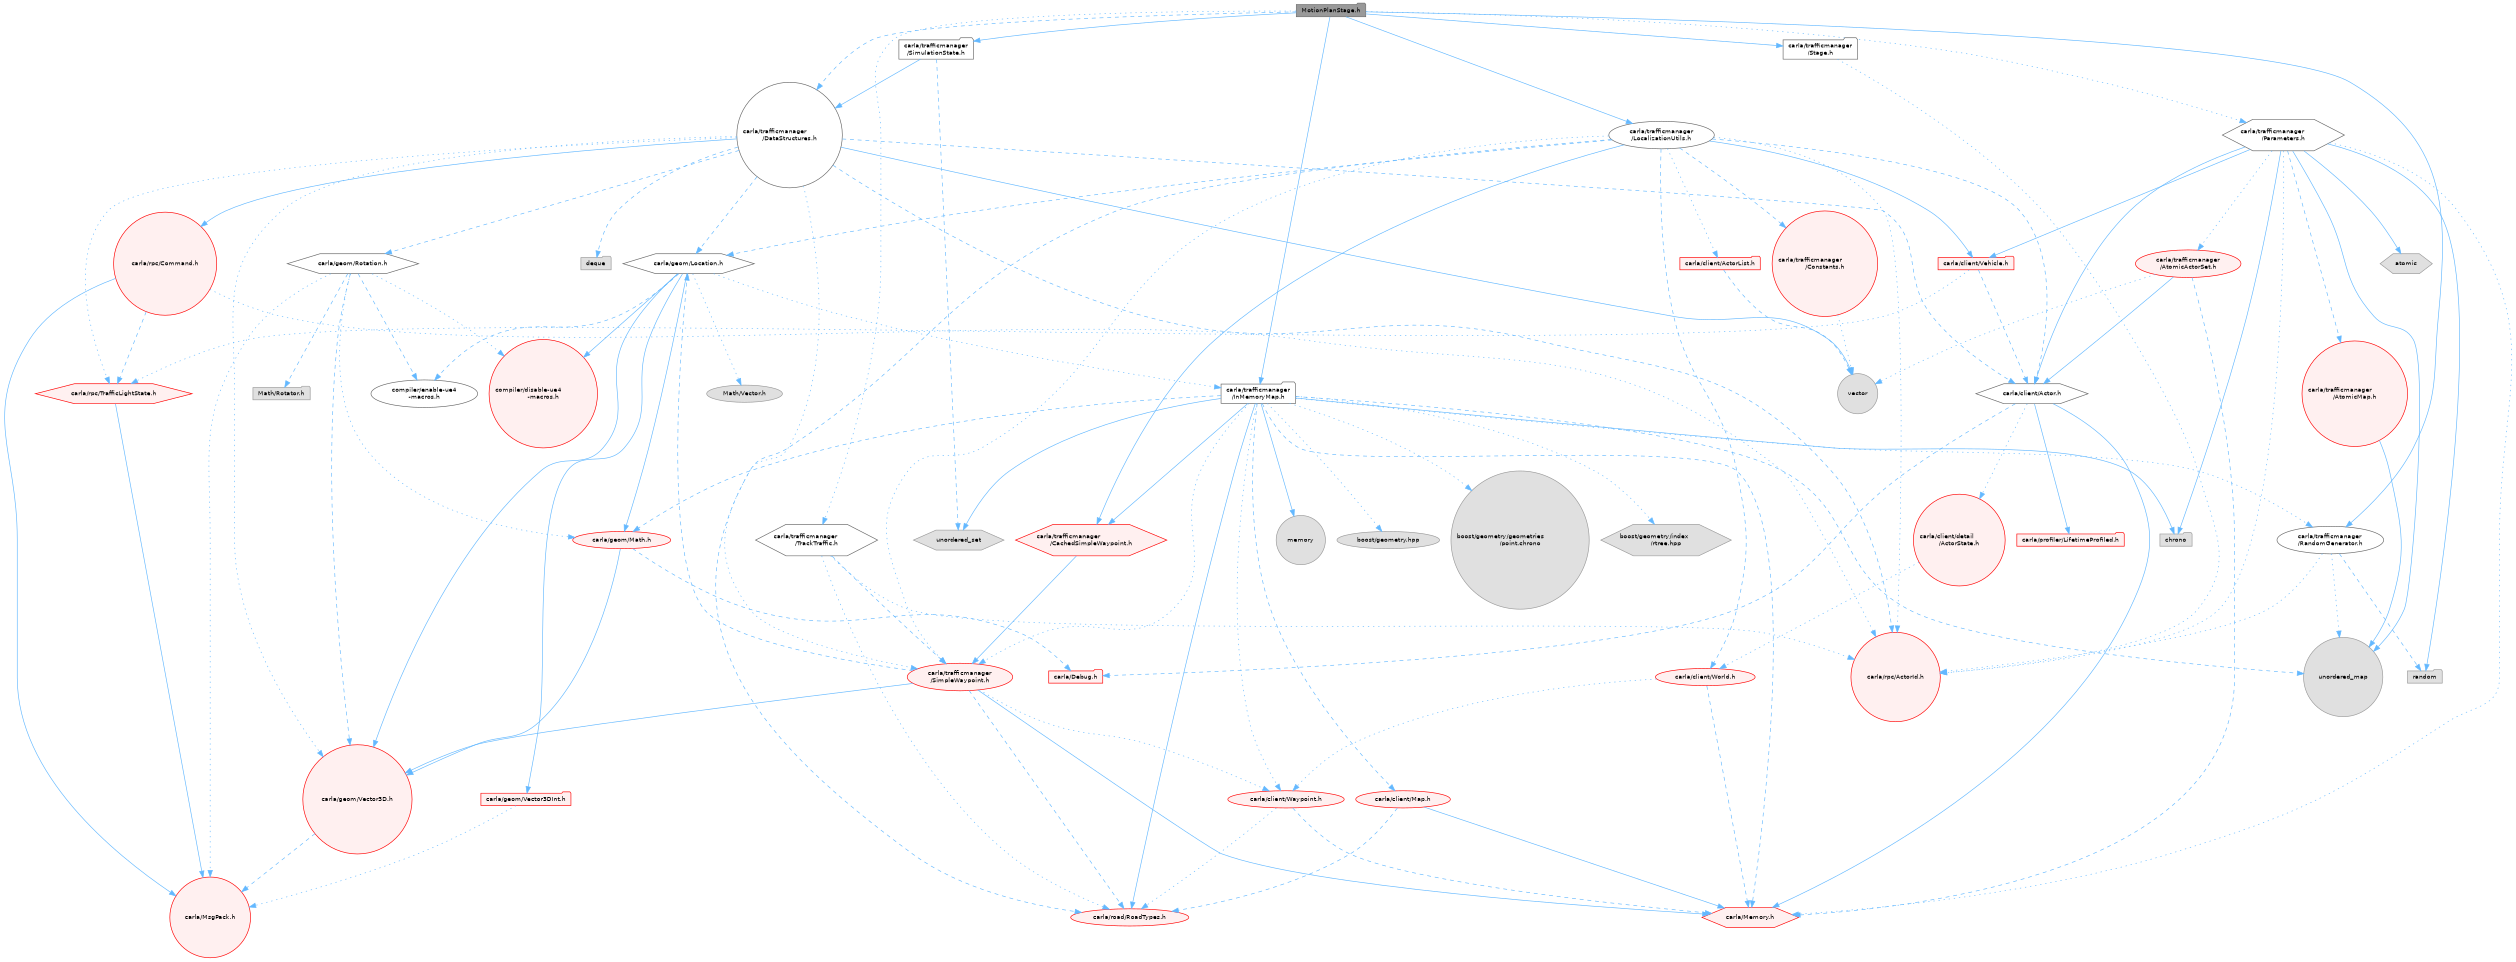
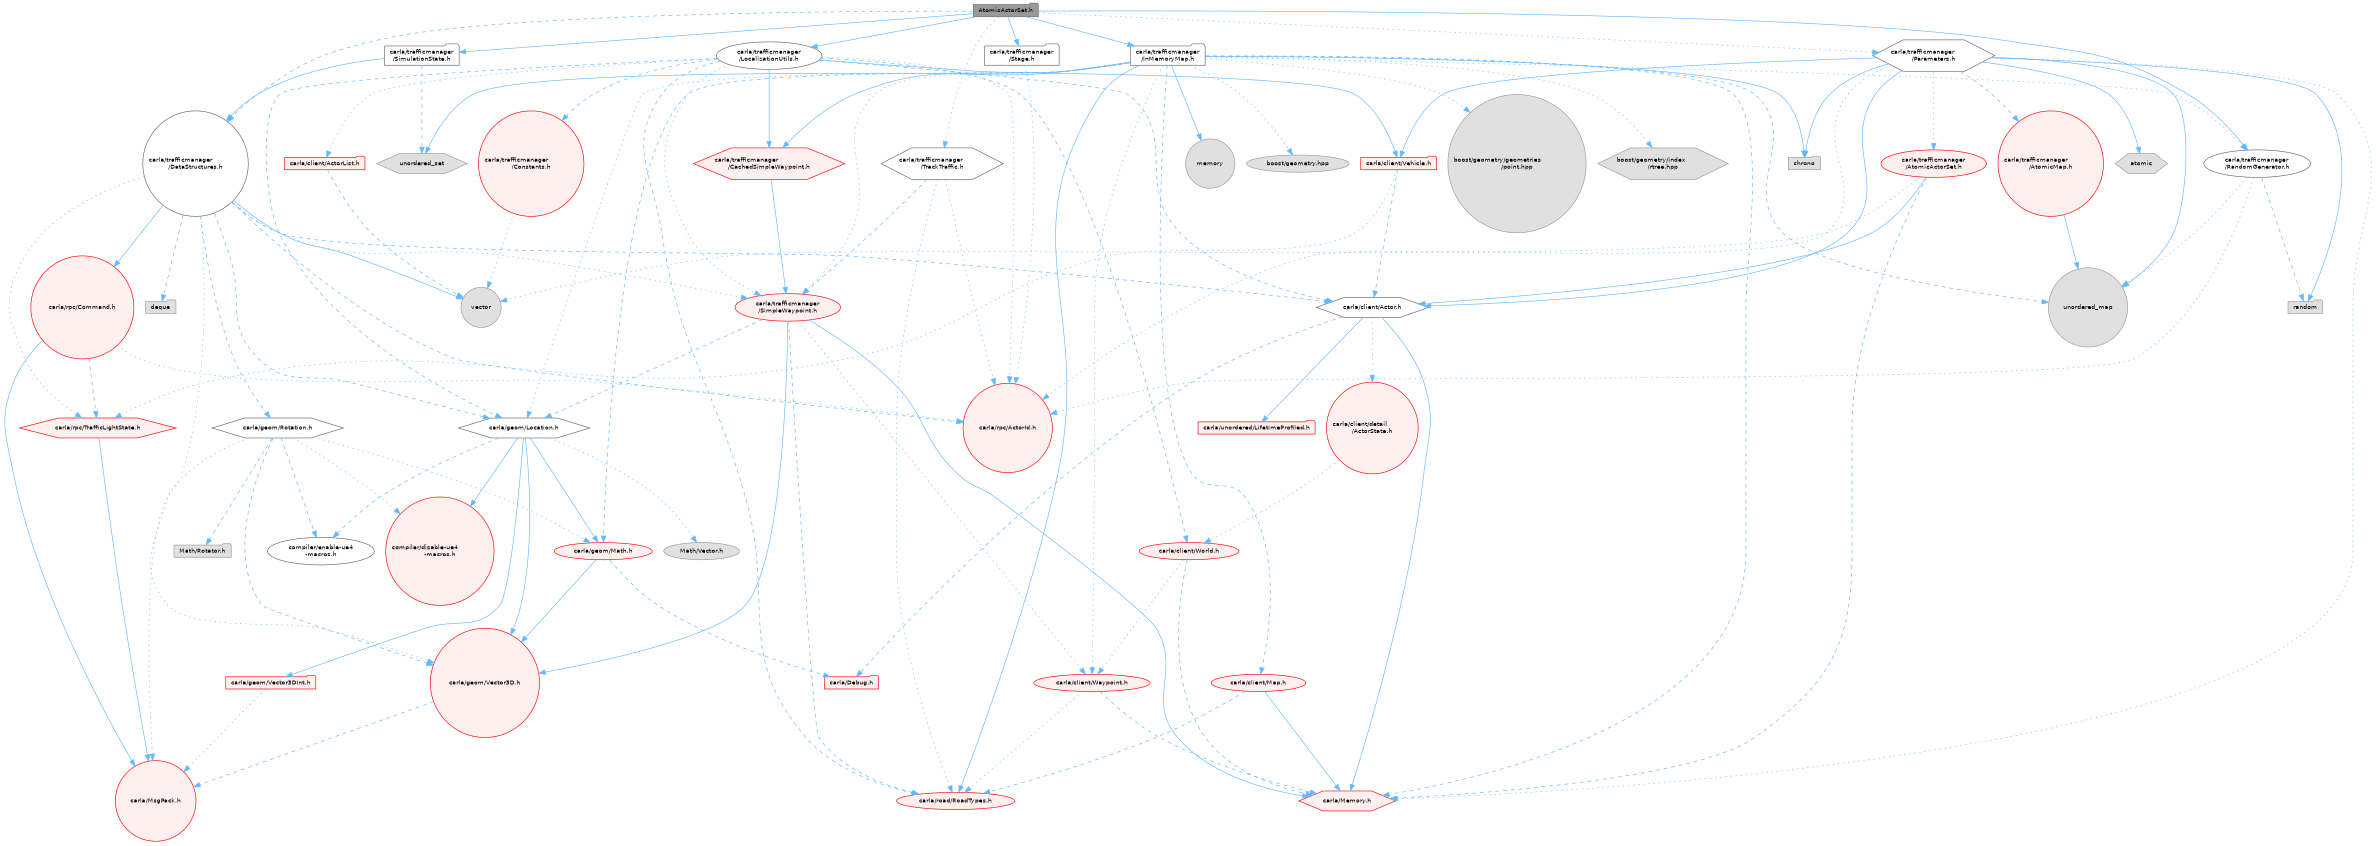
node "MotionPlanStage.h": label "MotionPlanStage.h" -> "AtomicActorSet.h"
edge "carla/geom/Location.h" -> "carla/trafficmanager /InMemoryMap.h": reversed
node "boost/geometry/geometries /point.chrono": label "boost/geometry/geometries /point.chrono" -> "boost/geometry/geometries /point.hpp"
node "carla/profiler/LifetimeProfiled.h": label "carla/profiler/LifetimeProfiled.h" -> "carla/unordered/LifetimeProfiled.h"
